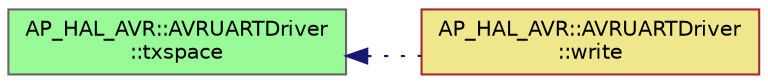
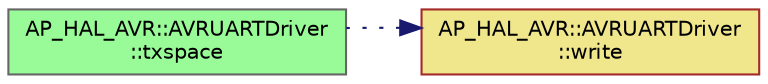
edge "AP_HAL_AVR::AVRUARTDriver ::write" -> "AP_HAL_AVR::AVRUARTDriver ::txspace": reversed
